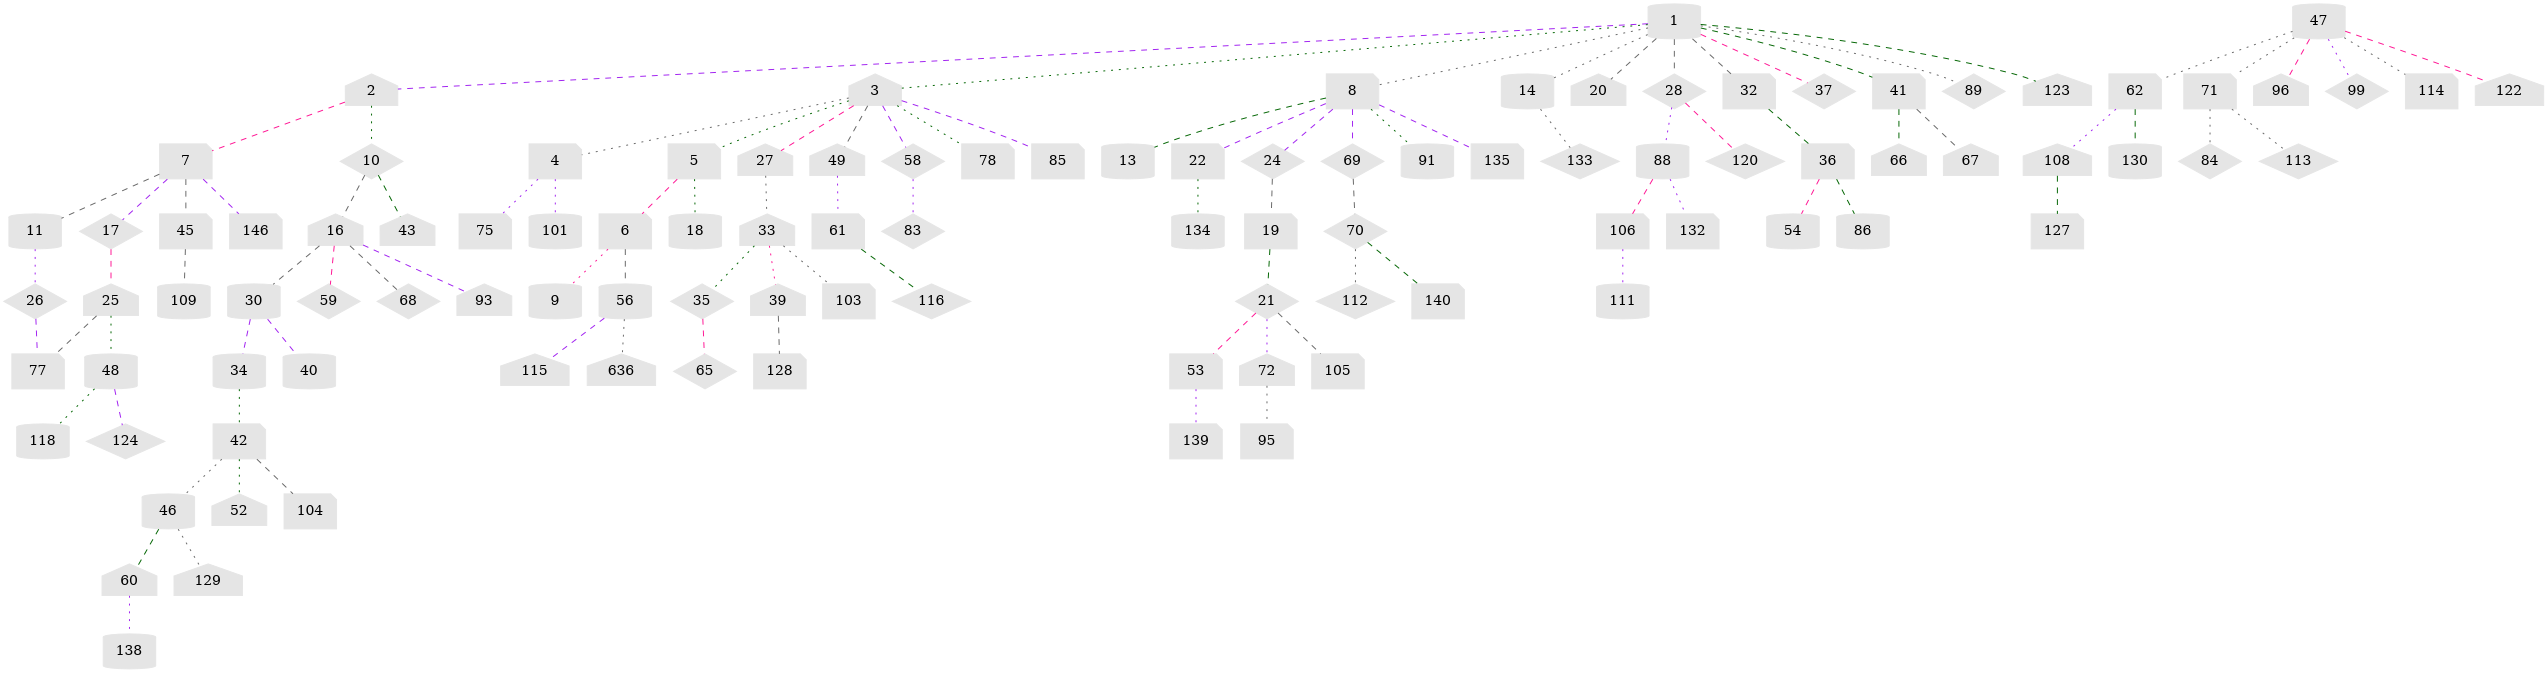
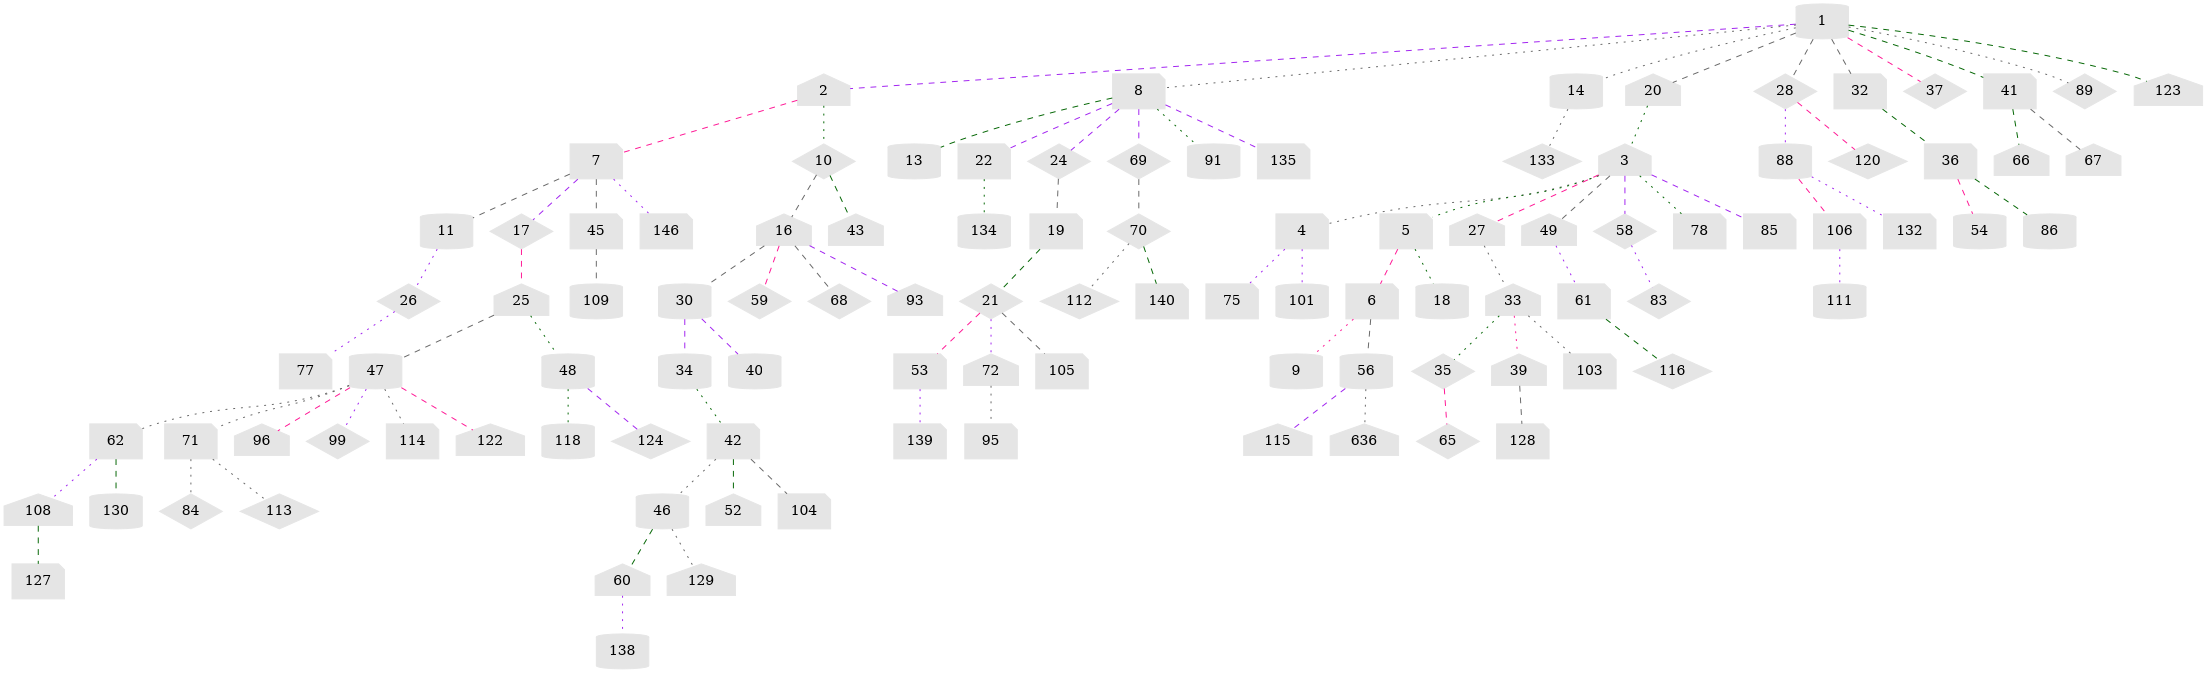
edge "1" -- "3": now "20" -- "3"
edge "7" -- "146": style dashed -> dotted
edge "25" -- "77": now "25" -- "47"
edge "26" -- "77": style dashed -> dotted
edge "42" -- "52": style dotted -> dashed
